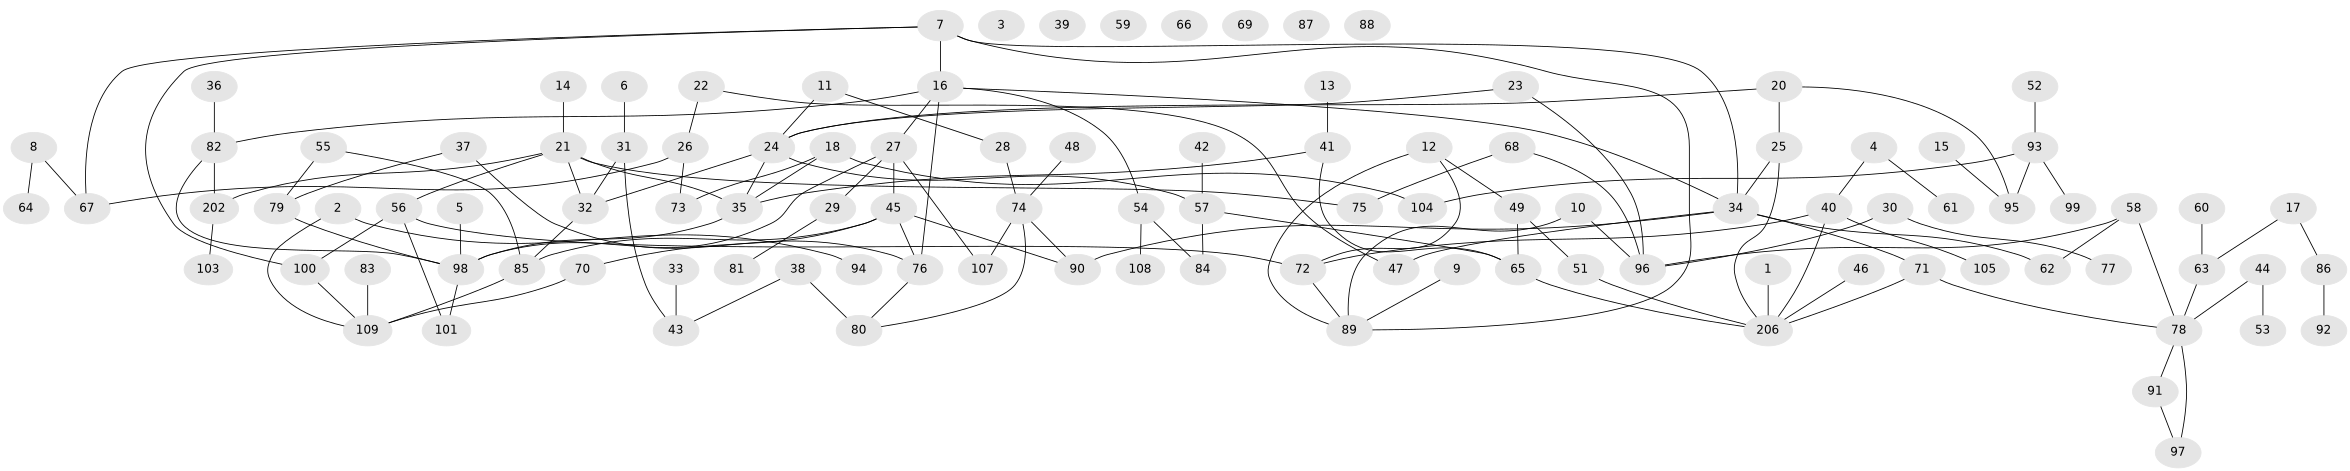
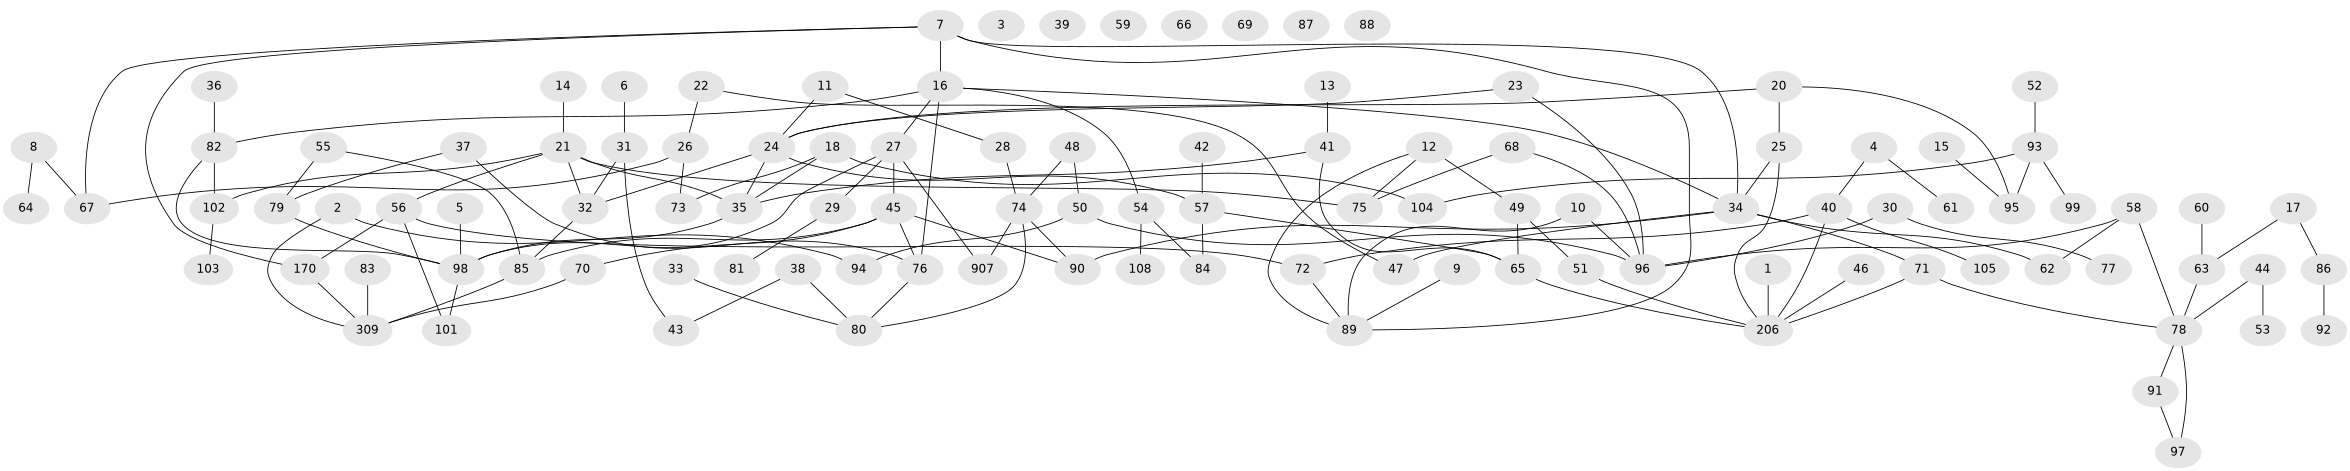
node "202": label "202" -> "102"
node "50": added
edge "12" -- "72": now "12" -- "75"
node "100": label "100" -> "170"
node "107": label "107" -> "907"
edge "33" -- "43": now "33" -- "80"
node "109": label "109" -> "309"
